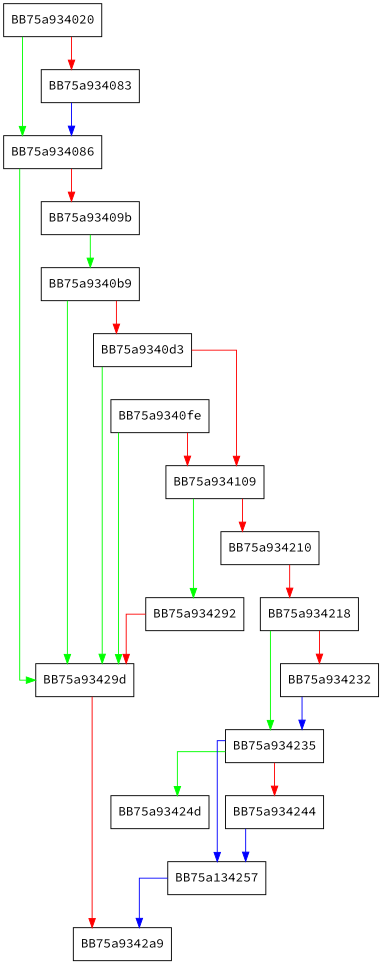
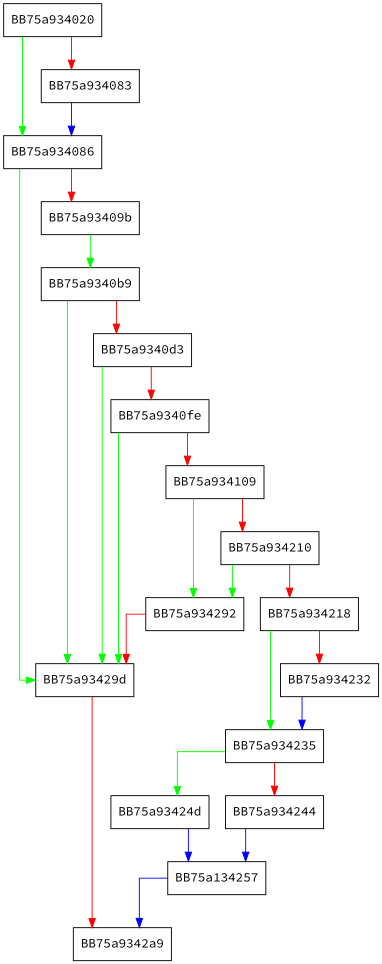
edge "BB75a9340d3" -> "BB75a934109": now "BB75a9340d3" -> "BB75a9340fe"
edge "BB75a934210" -> "BB75a934292": added
edge "BB75a934235" -> "BB75a134257": now "BB75a93424d" -> "BB75a134257"
